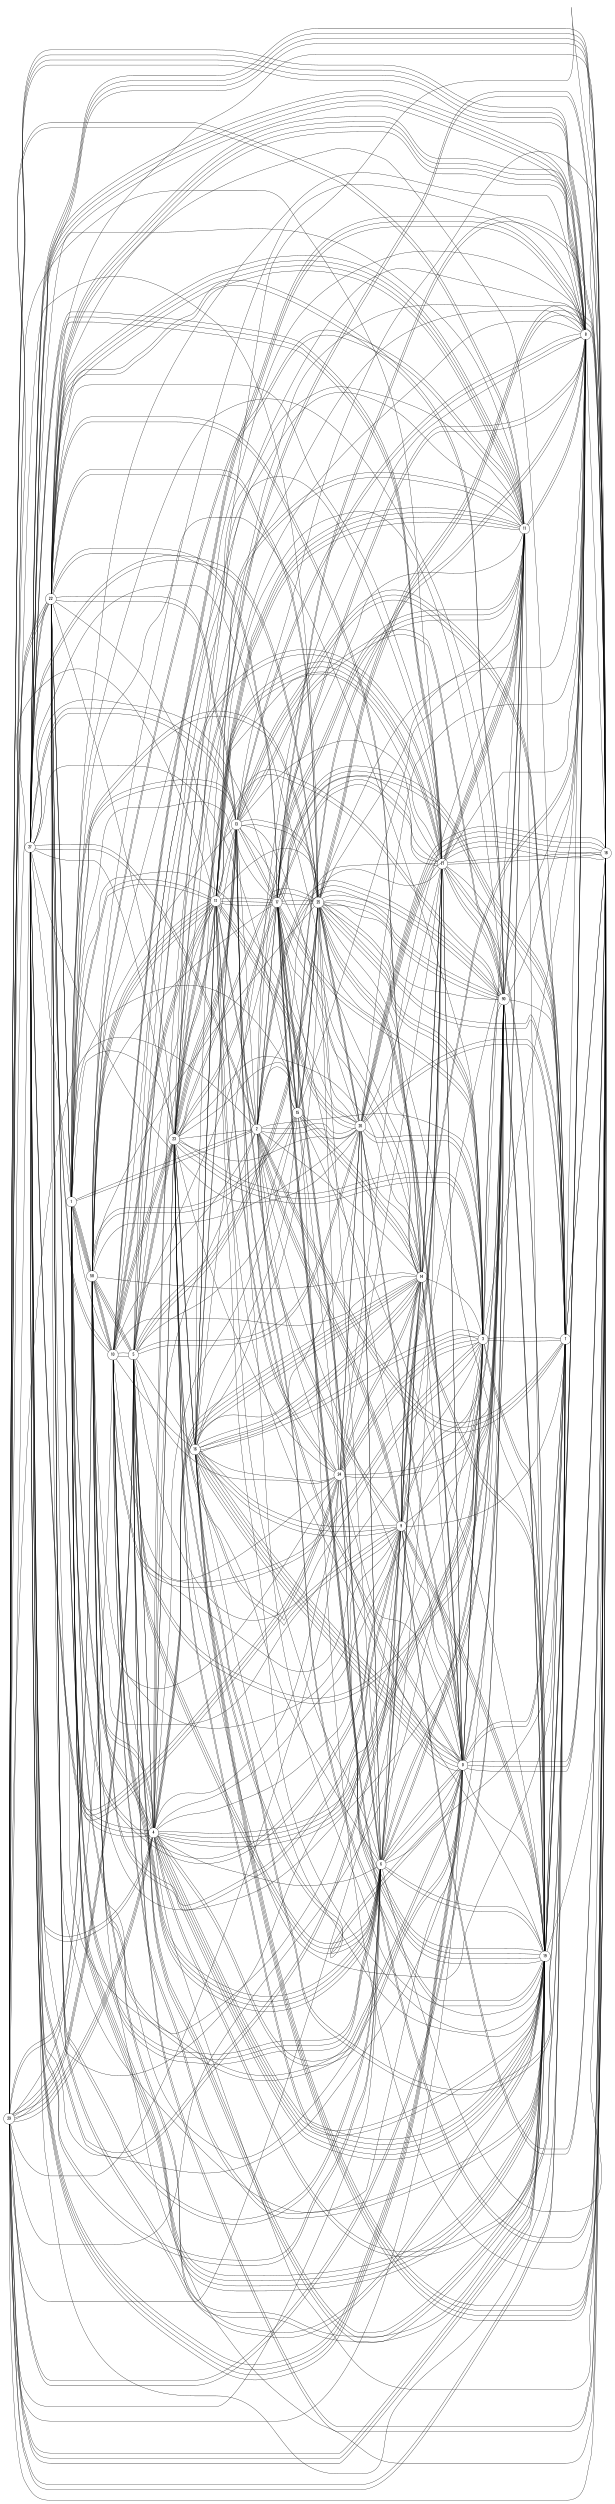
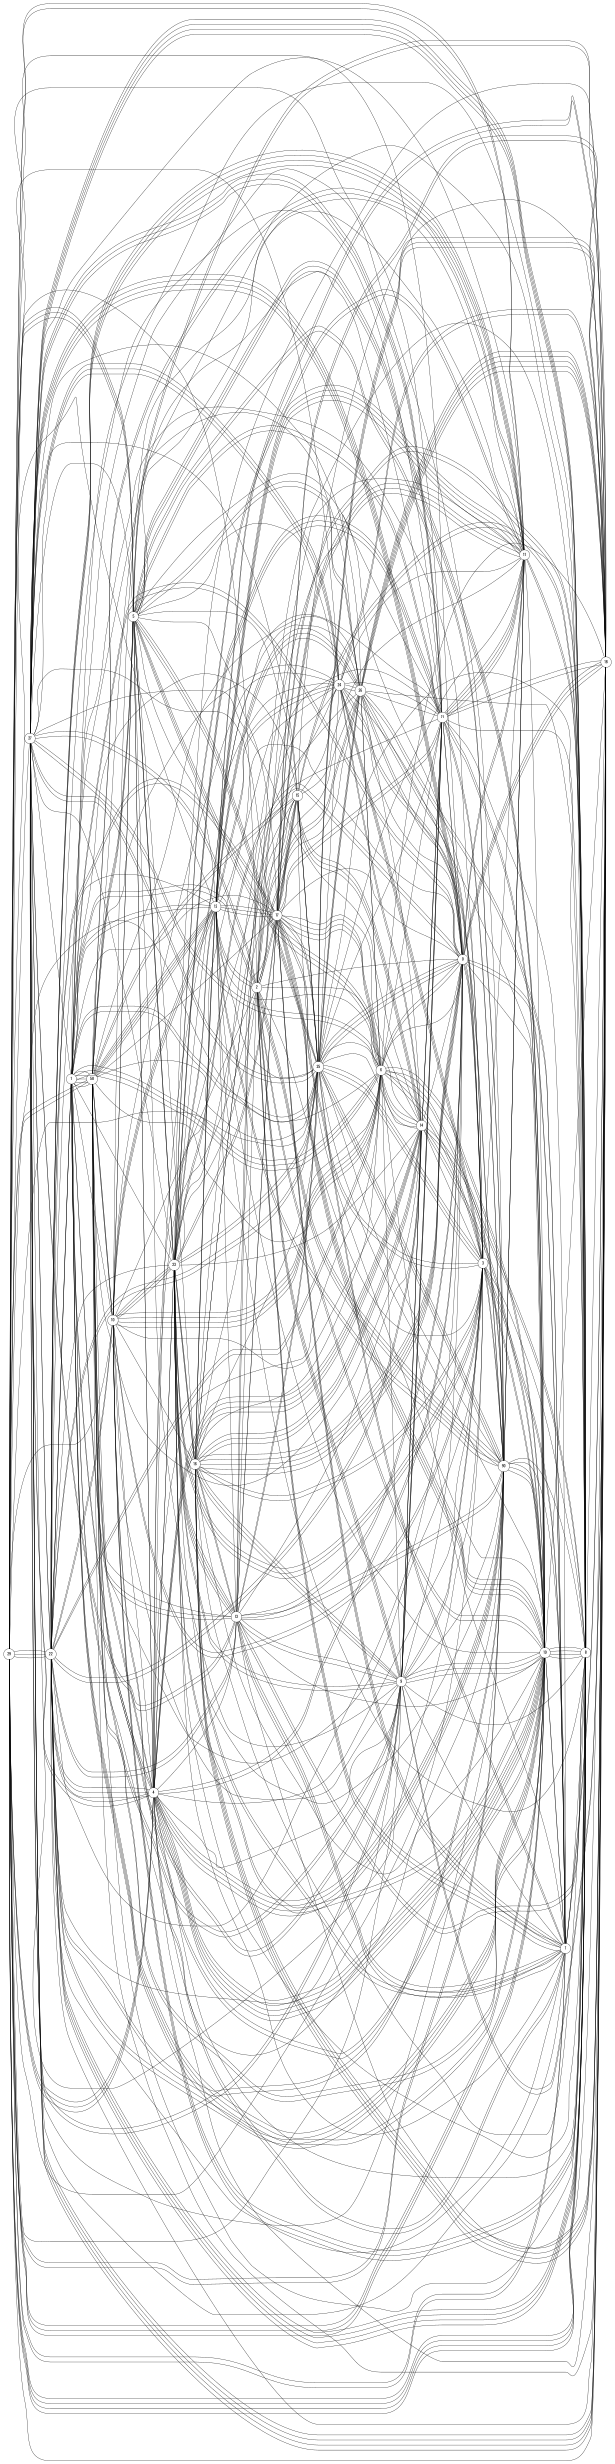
edge "5" -- "27": added
